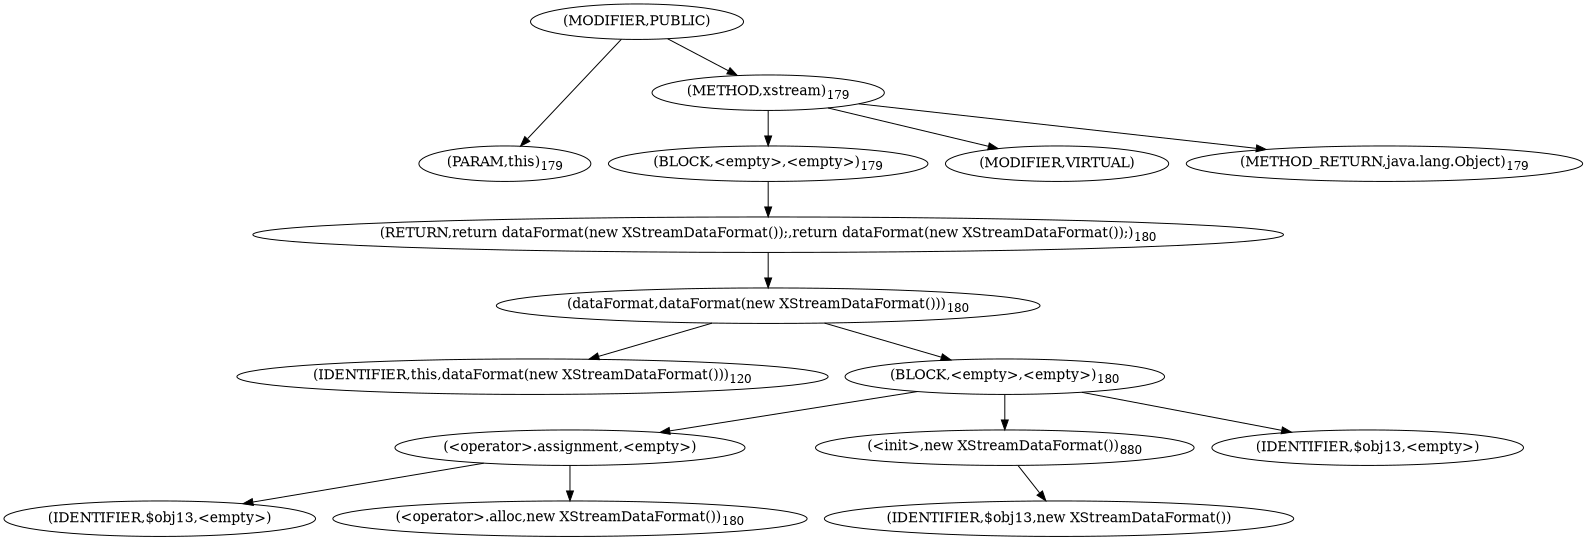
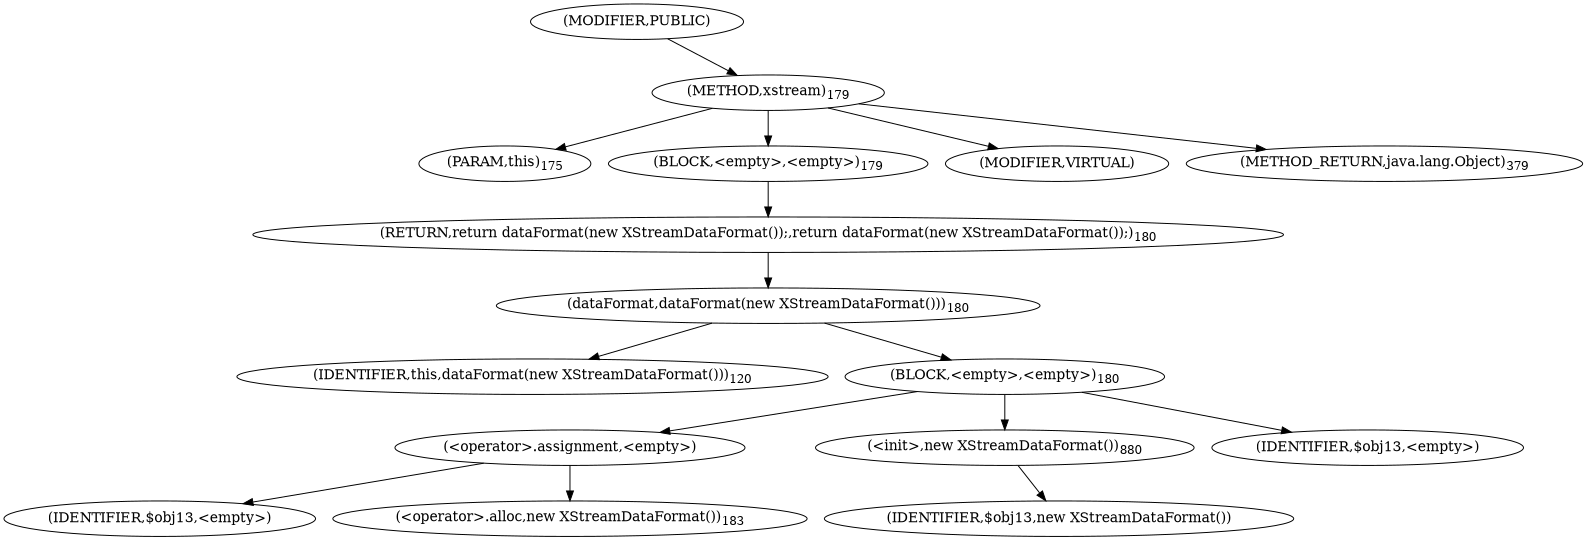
edge "(MODIFIER,PUBLIC)" -> "(PARAM,this)": now "(METHOD,xstream)" -> "(PARAM,this)"
node "(PARAM,this)": text "179" -> "175"
node "(METHOD_RETURN,java.lang.Object)": text "179" -> "379"
node "(<operator>.alloc,new XStreamDataFormat())": text "180" -> "183"
